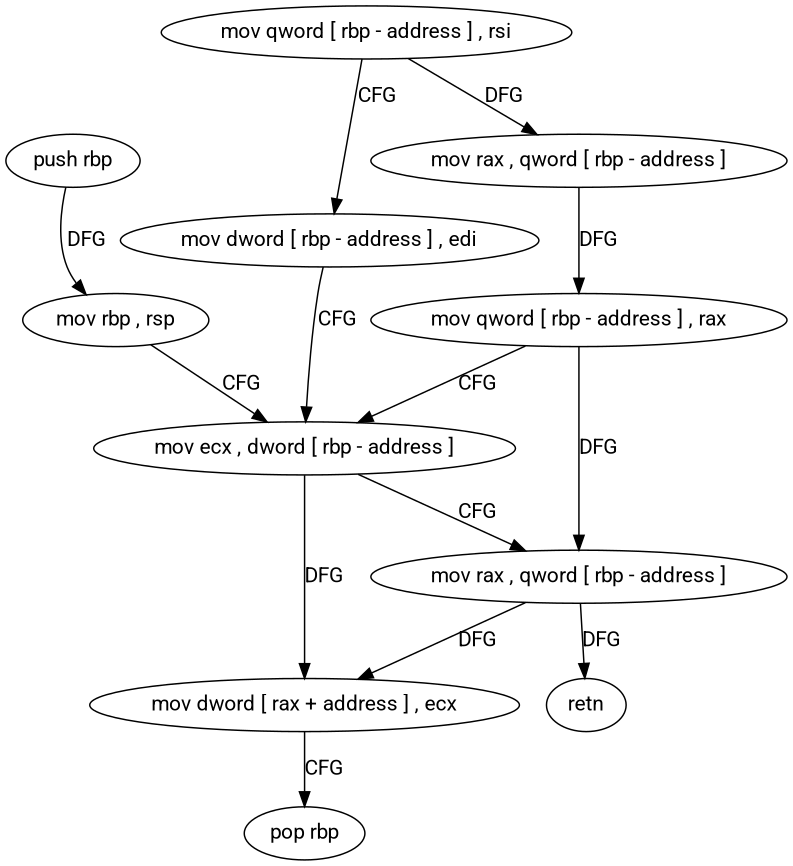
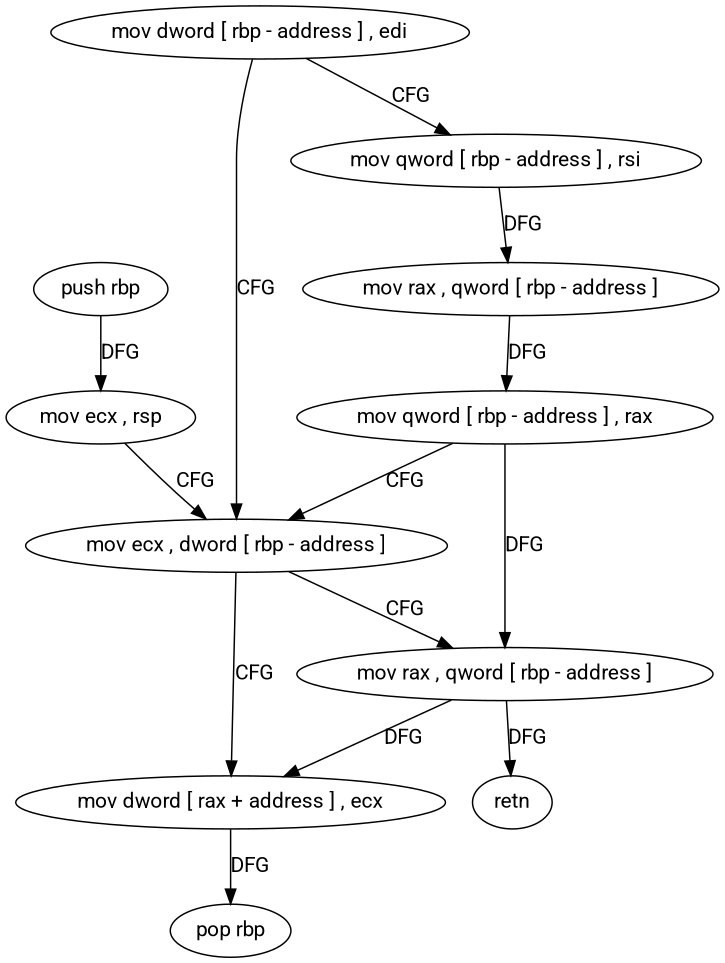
edge "mov qword [ rbp - address ] , rsi" -> "mov dword [ rbp - address ] , edi": reversed
node "mov rbp , rsp": label "mov rbp , rsp" -> "mov ecx , rsp"
edge "mov ecx , dword [ rbp - address ]" -> "mov dword [ rax + address ] , ecx": label "DFG" -> "CFG"
edge "mov dword [ rax + address ] , ecx" -> "pop rbp": label "CFG" -> "DFG"
